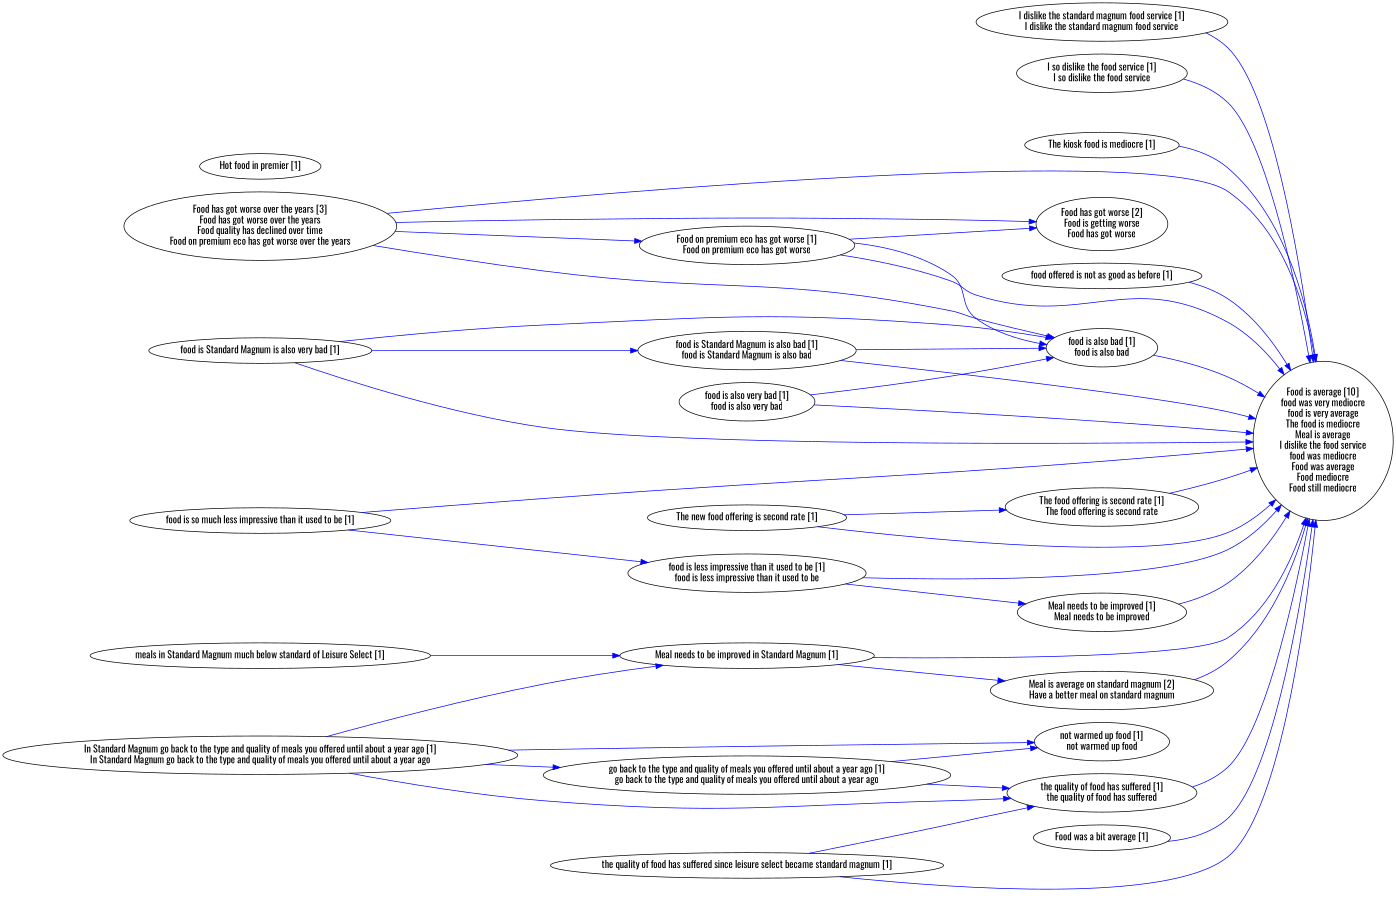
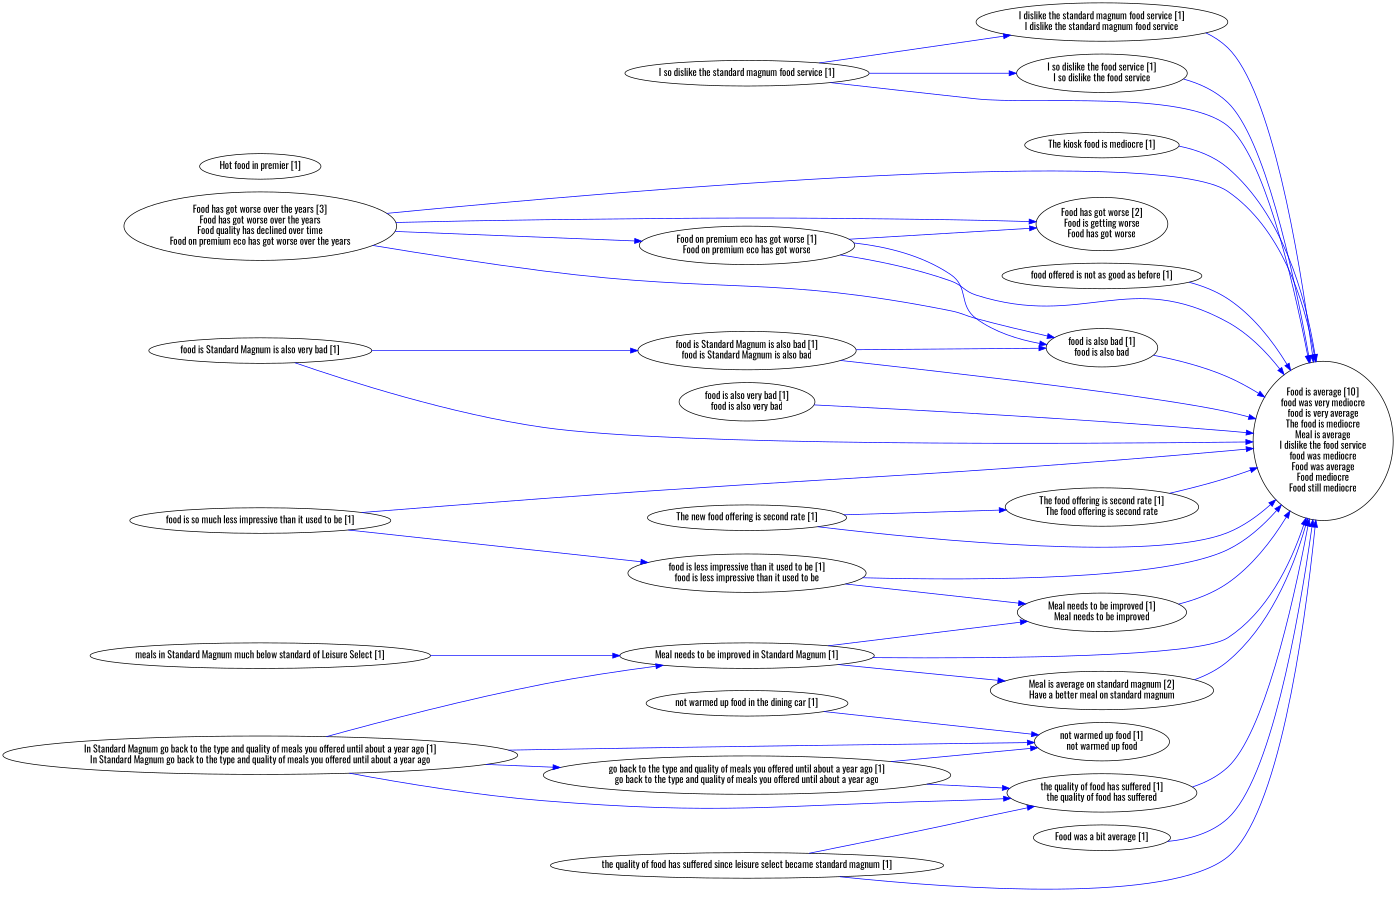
node "I so dislike the standard magnum food service [1]": added
edge "food is Standard Magnum is also very bad [1]" -> "food is also bad [1] food is also bad": removed
edge "food is also very bad [1] food is also very bad" -> "food is also bad [1] food is also bad": removed
edge "Meal needs to be improved in Standard Magnum [1]" -> "Meal needs to be improved [1] Meal needs to be improved": added
node "not warmed up food in the dining car [1]": added
